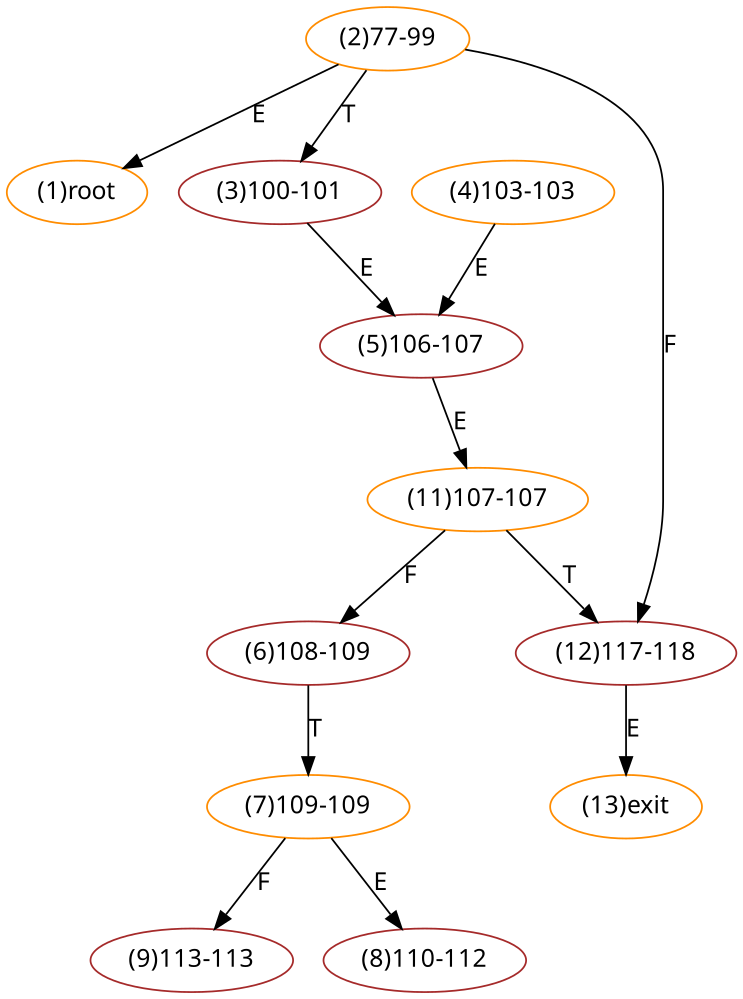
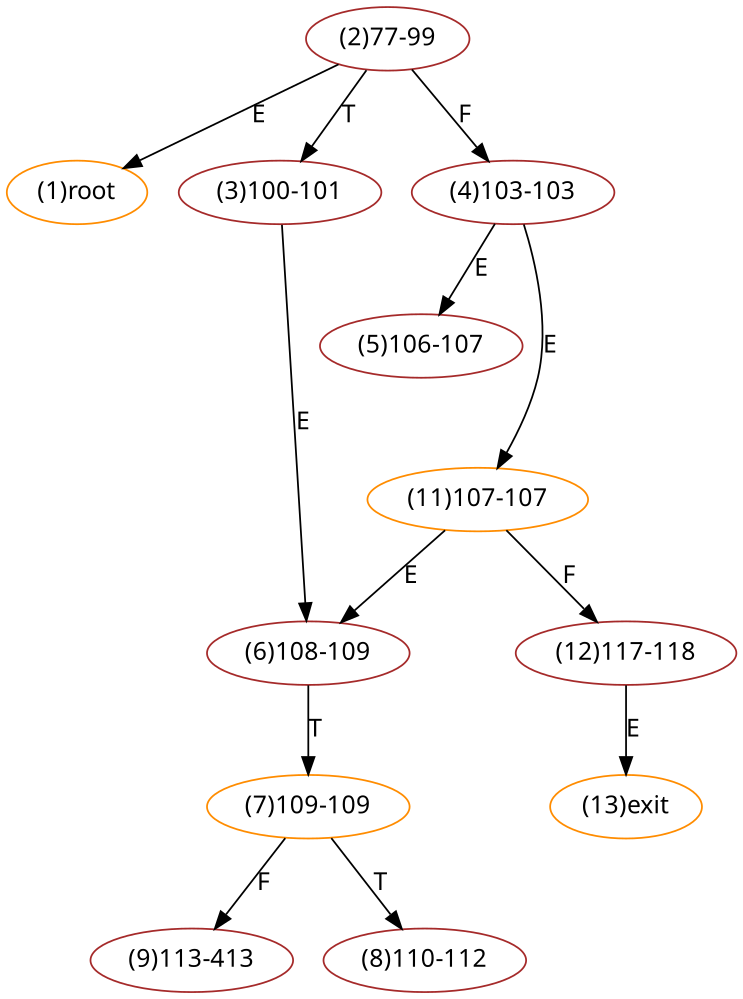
node "(2)77-99": color darkorange -> brown
node "(4)103-103": color darkorange -> brown
edge "(3)100-101" -> "(5)106-107": now "(3)100-101" -> "(6)108-109"
edge "(2)77-99" -> "(12)117-118": now "(2)77-99" -> "(4)103-103"
edge "(5)106-107" -> "(11)107-107": now "(4)103-103" -> "(11)107-107"
edge "(11)107-107" -> "(6)108-109": label "F" -> "E"
edge "(11)107-107" -> "(12)117-118": label "T" -> "F"
edge "(7)109-109" -> "(8)110-112": label "E" -> "T"
node "(9)113-113": label "(9)113-113" -> "(9)113-413"
